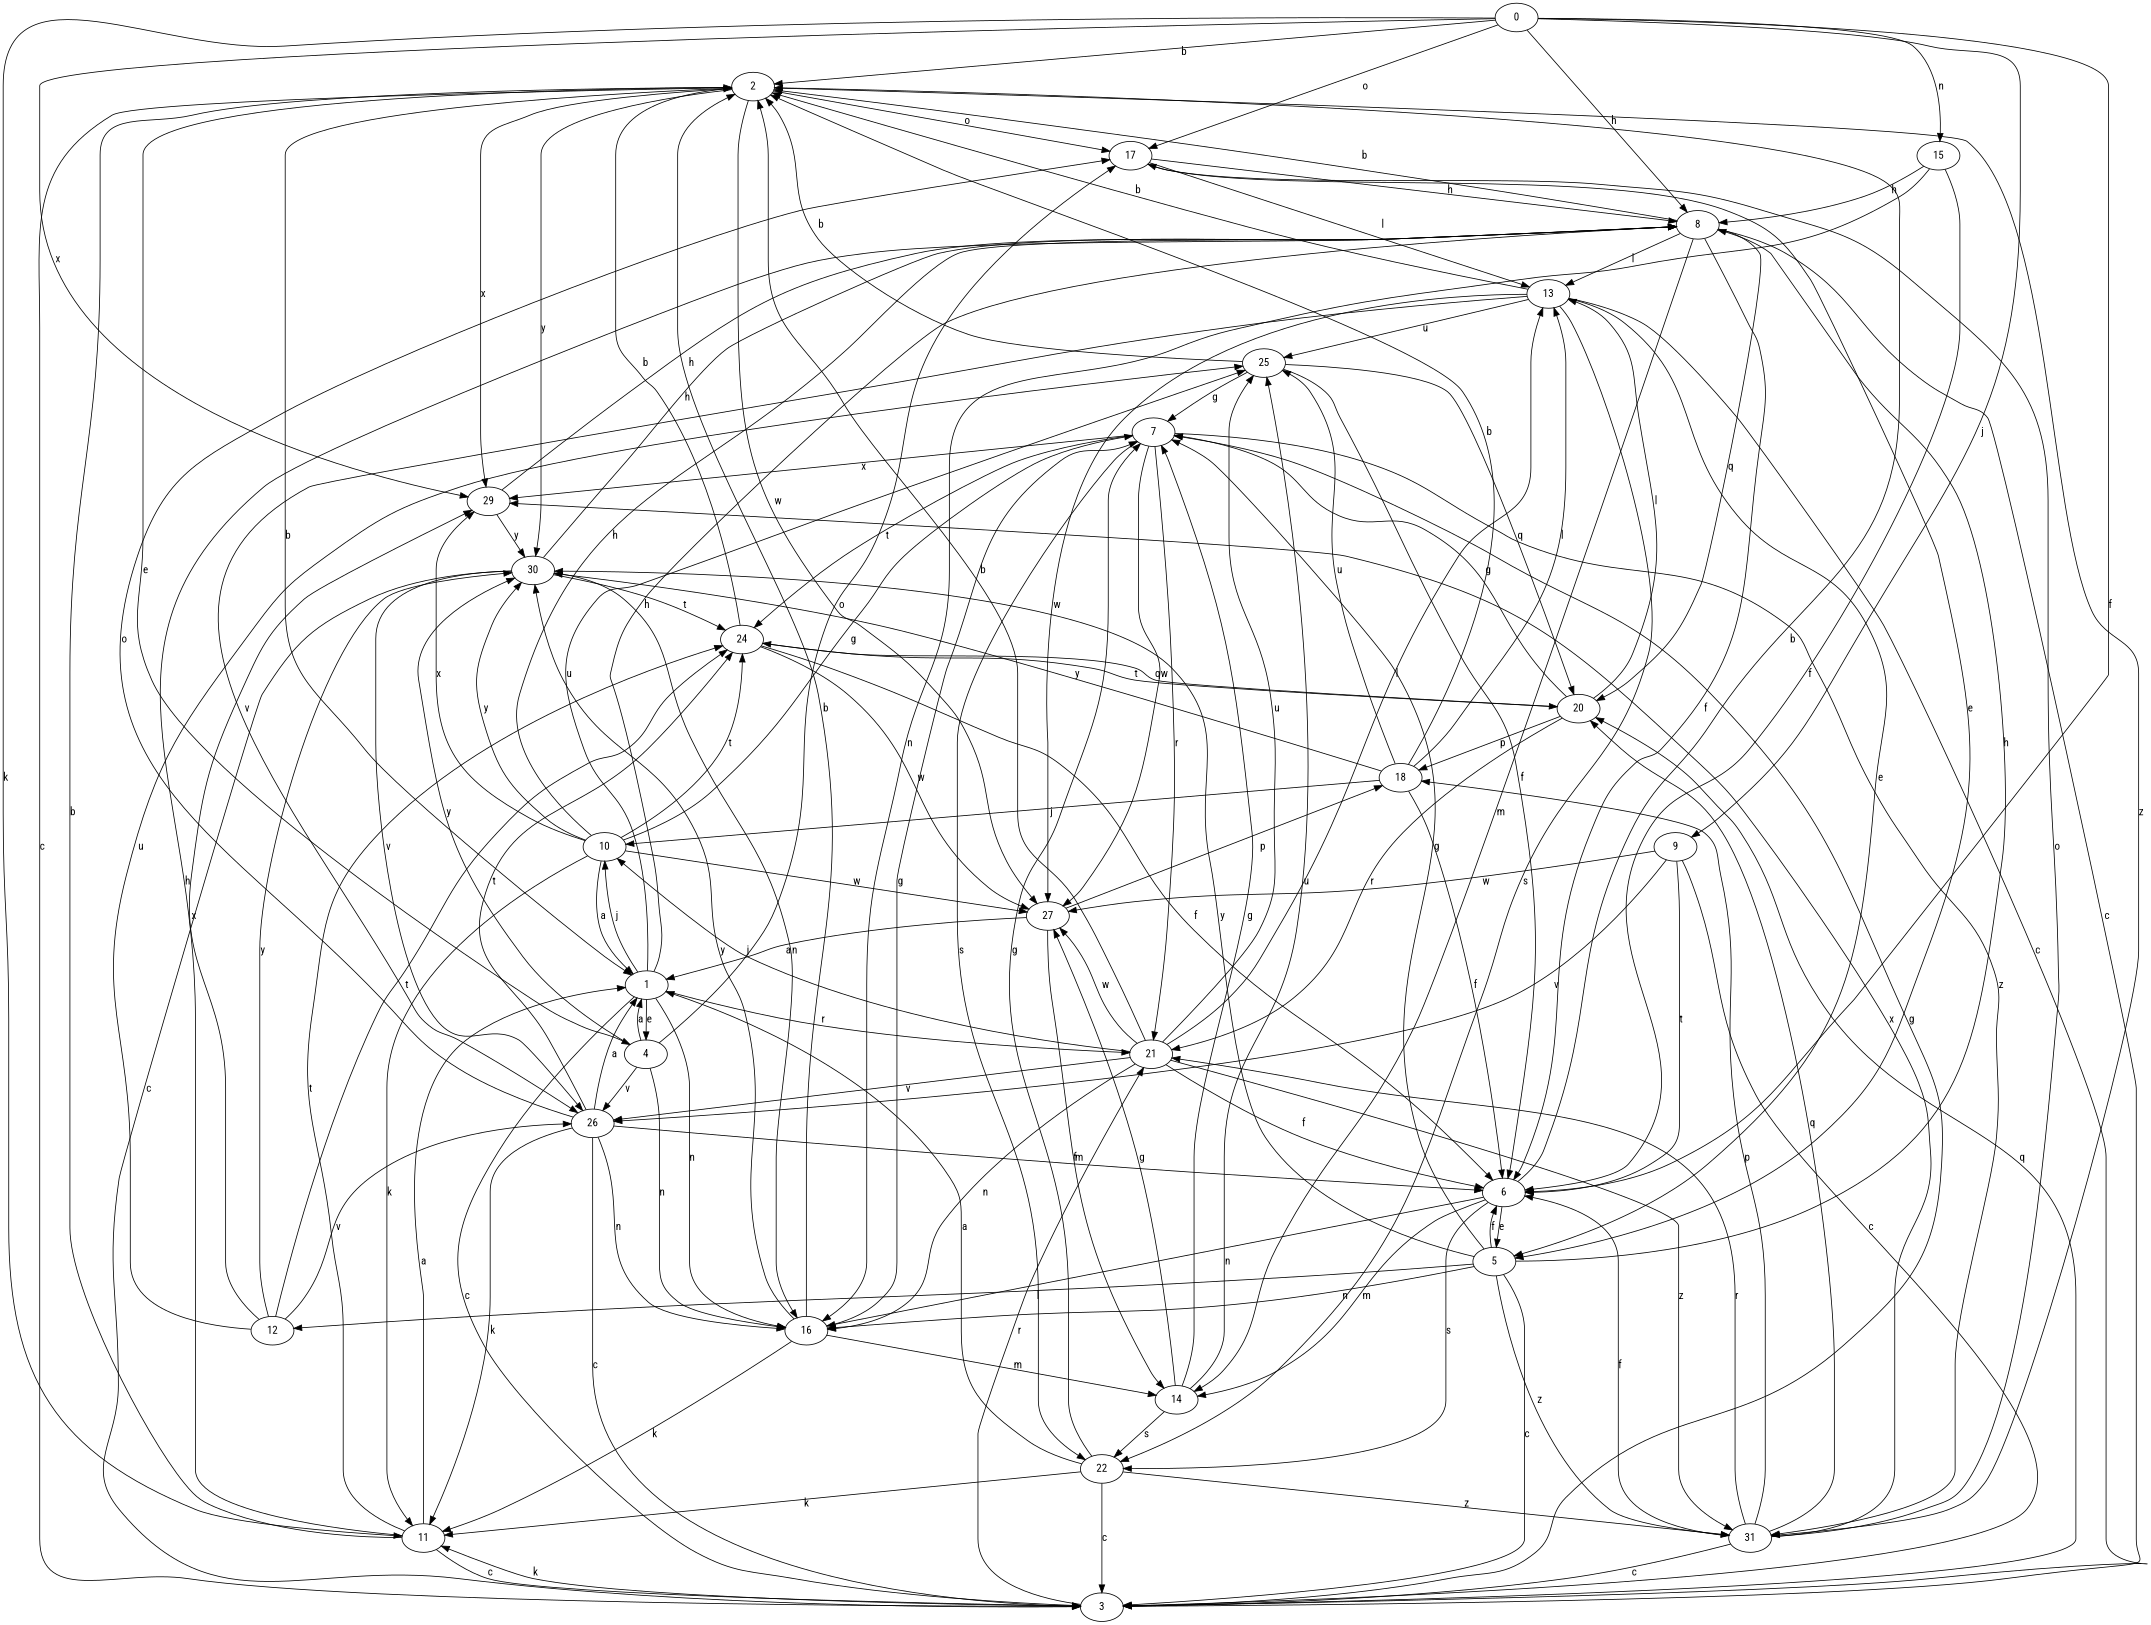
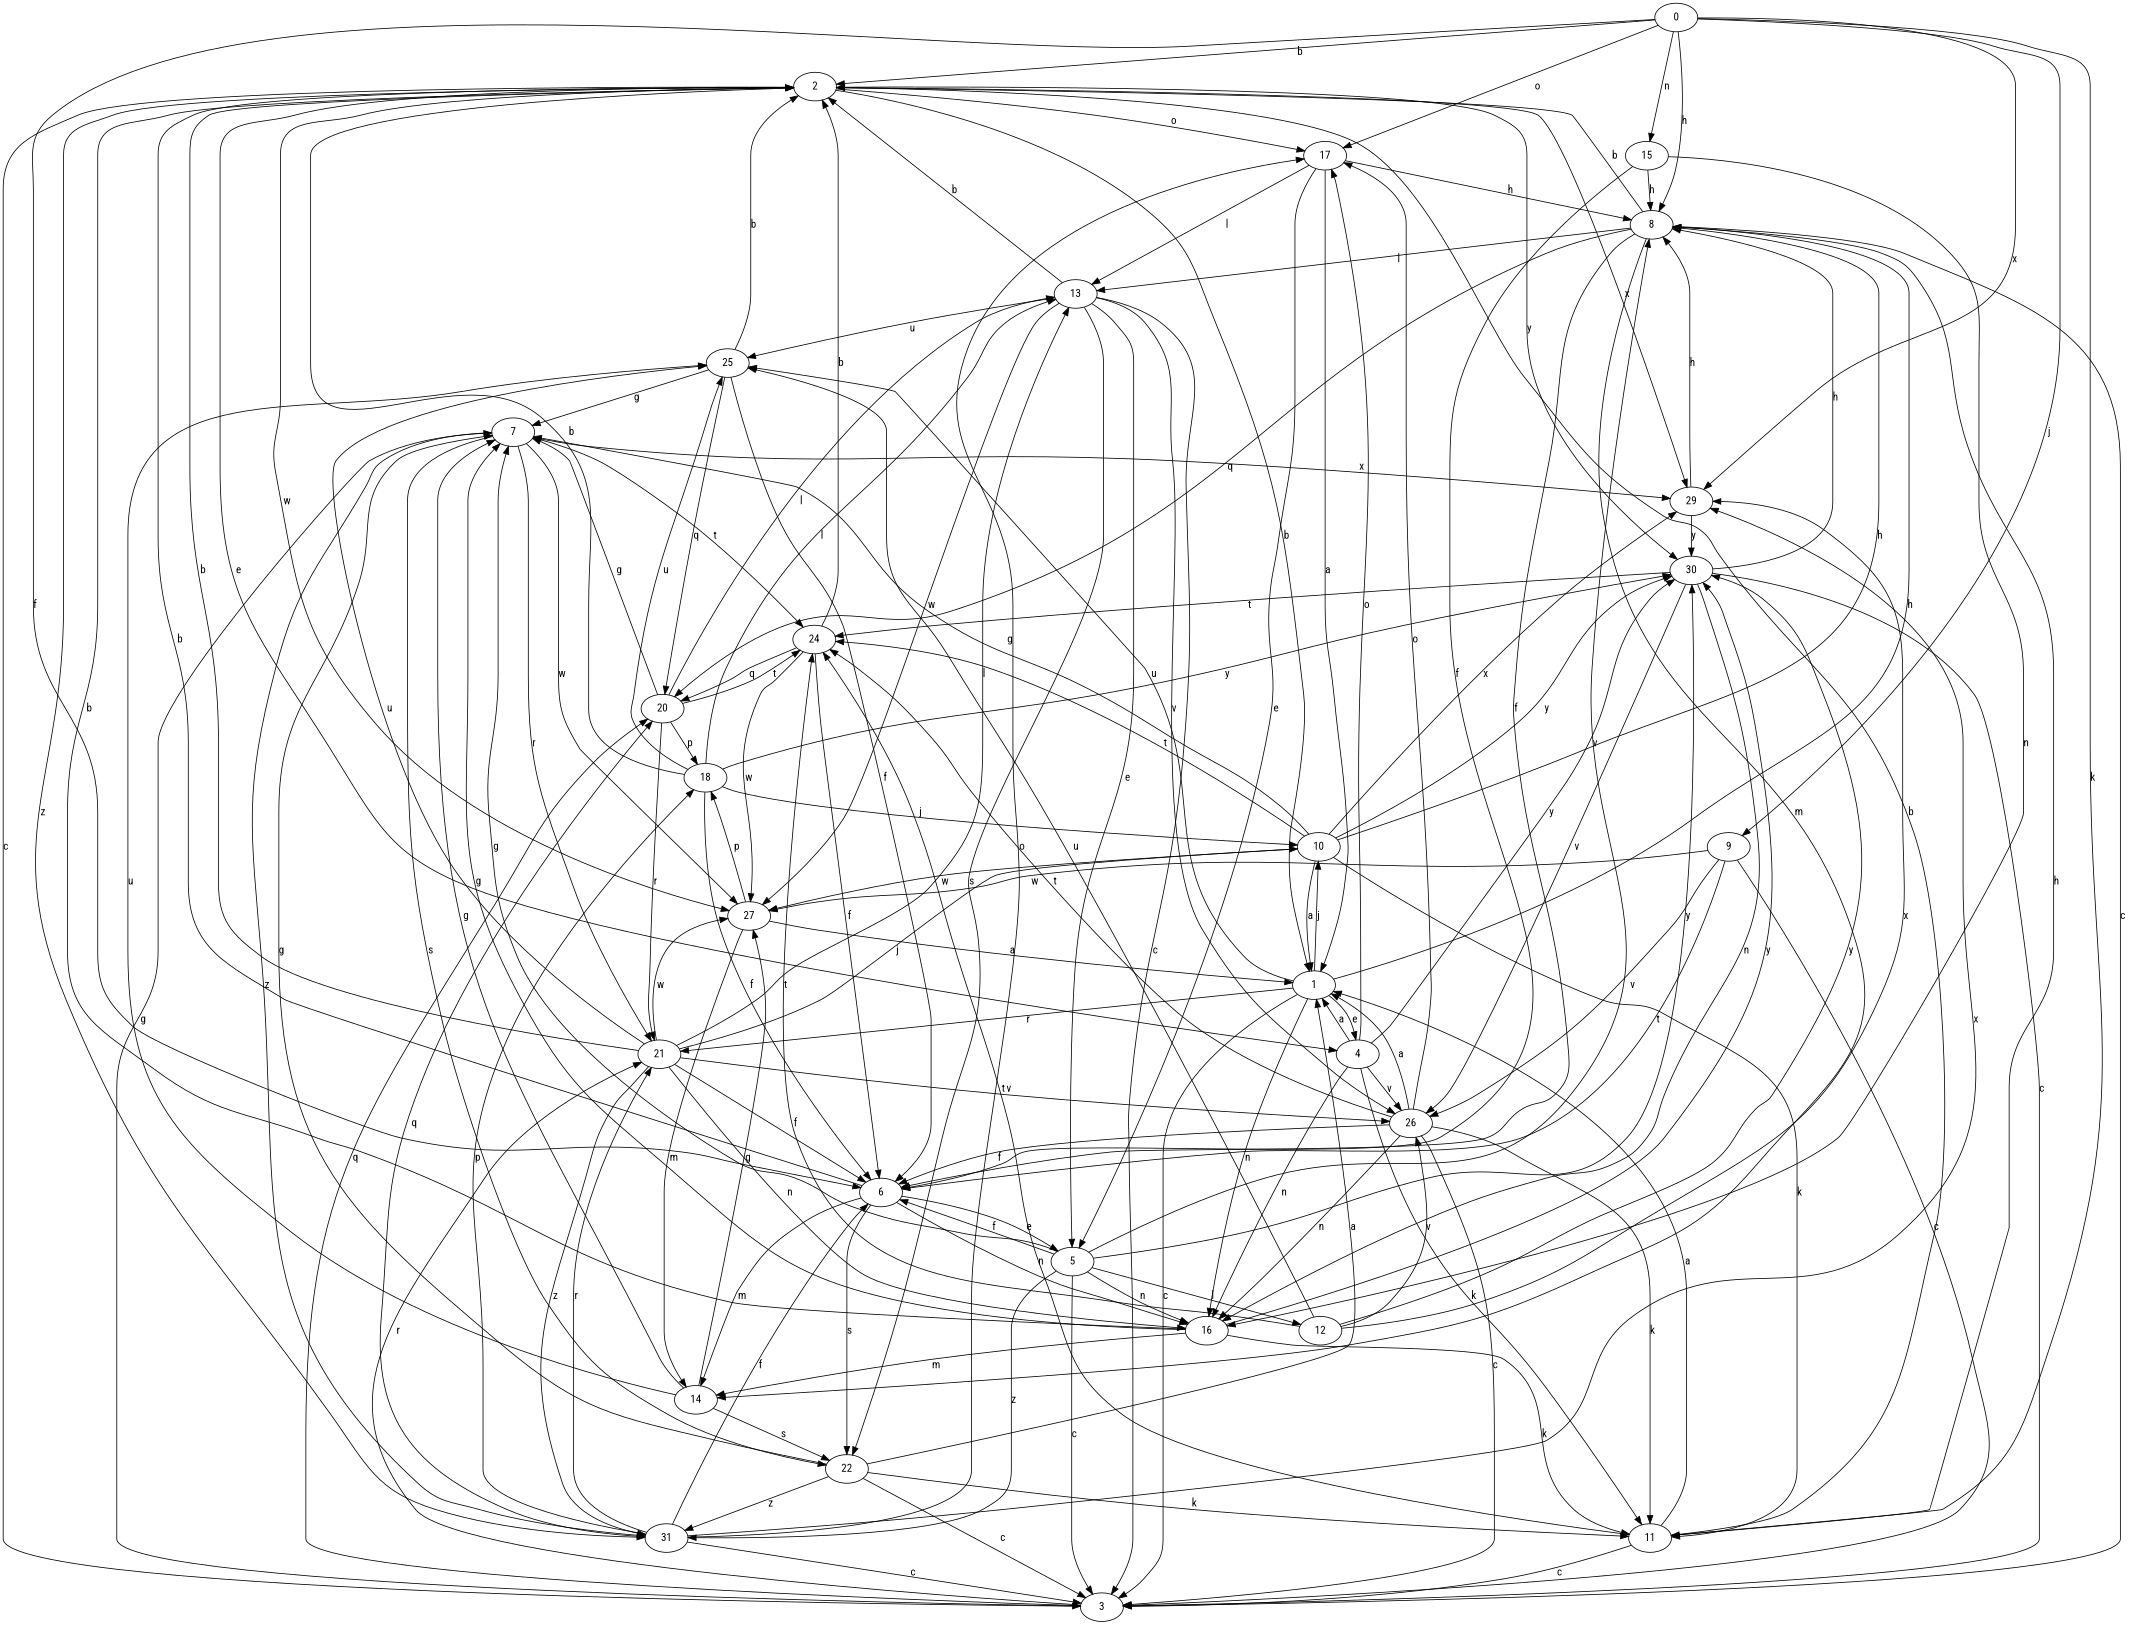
edge "17" -> "1": added, label "a"
edge "5" -> "8": label "h" -> "v"
edge "3" -> "11": now "4" -> "11"
